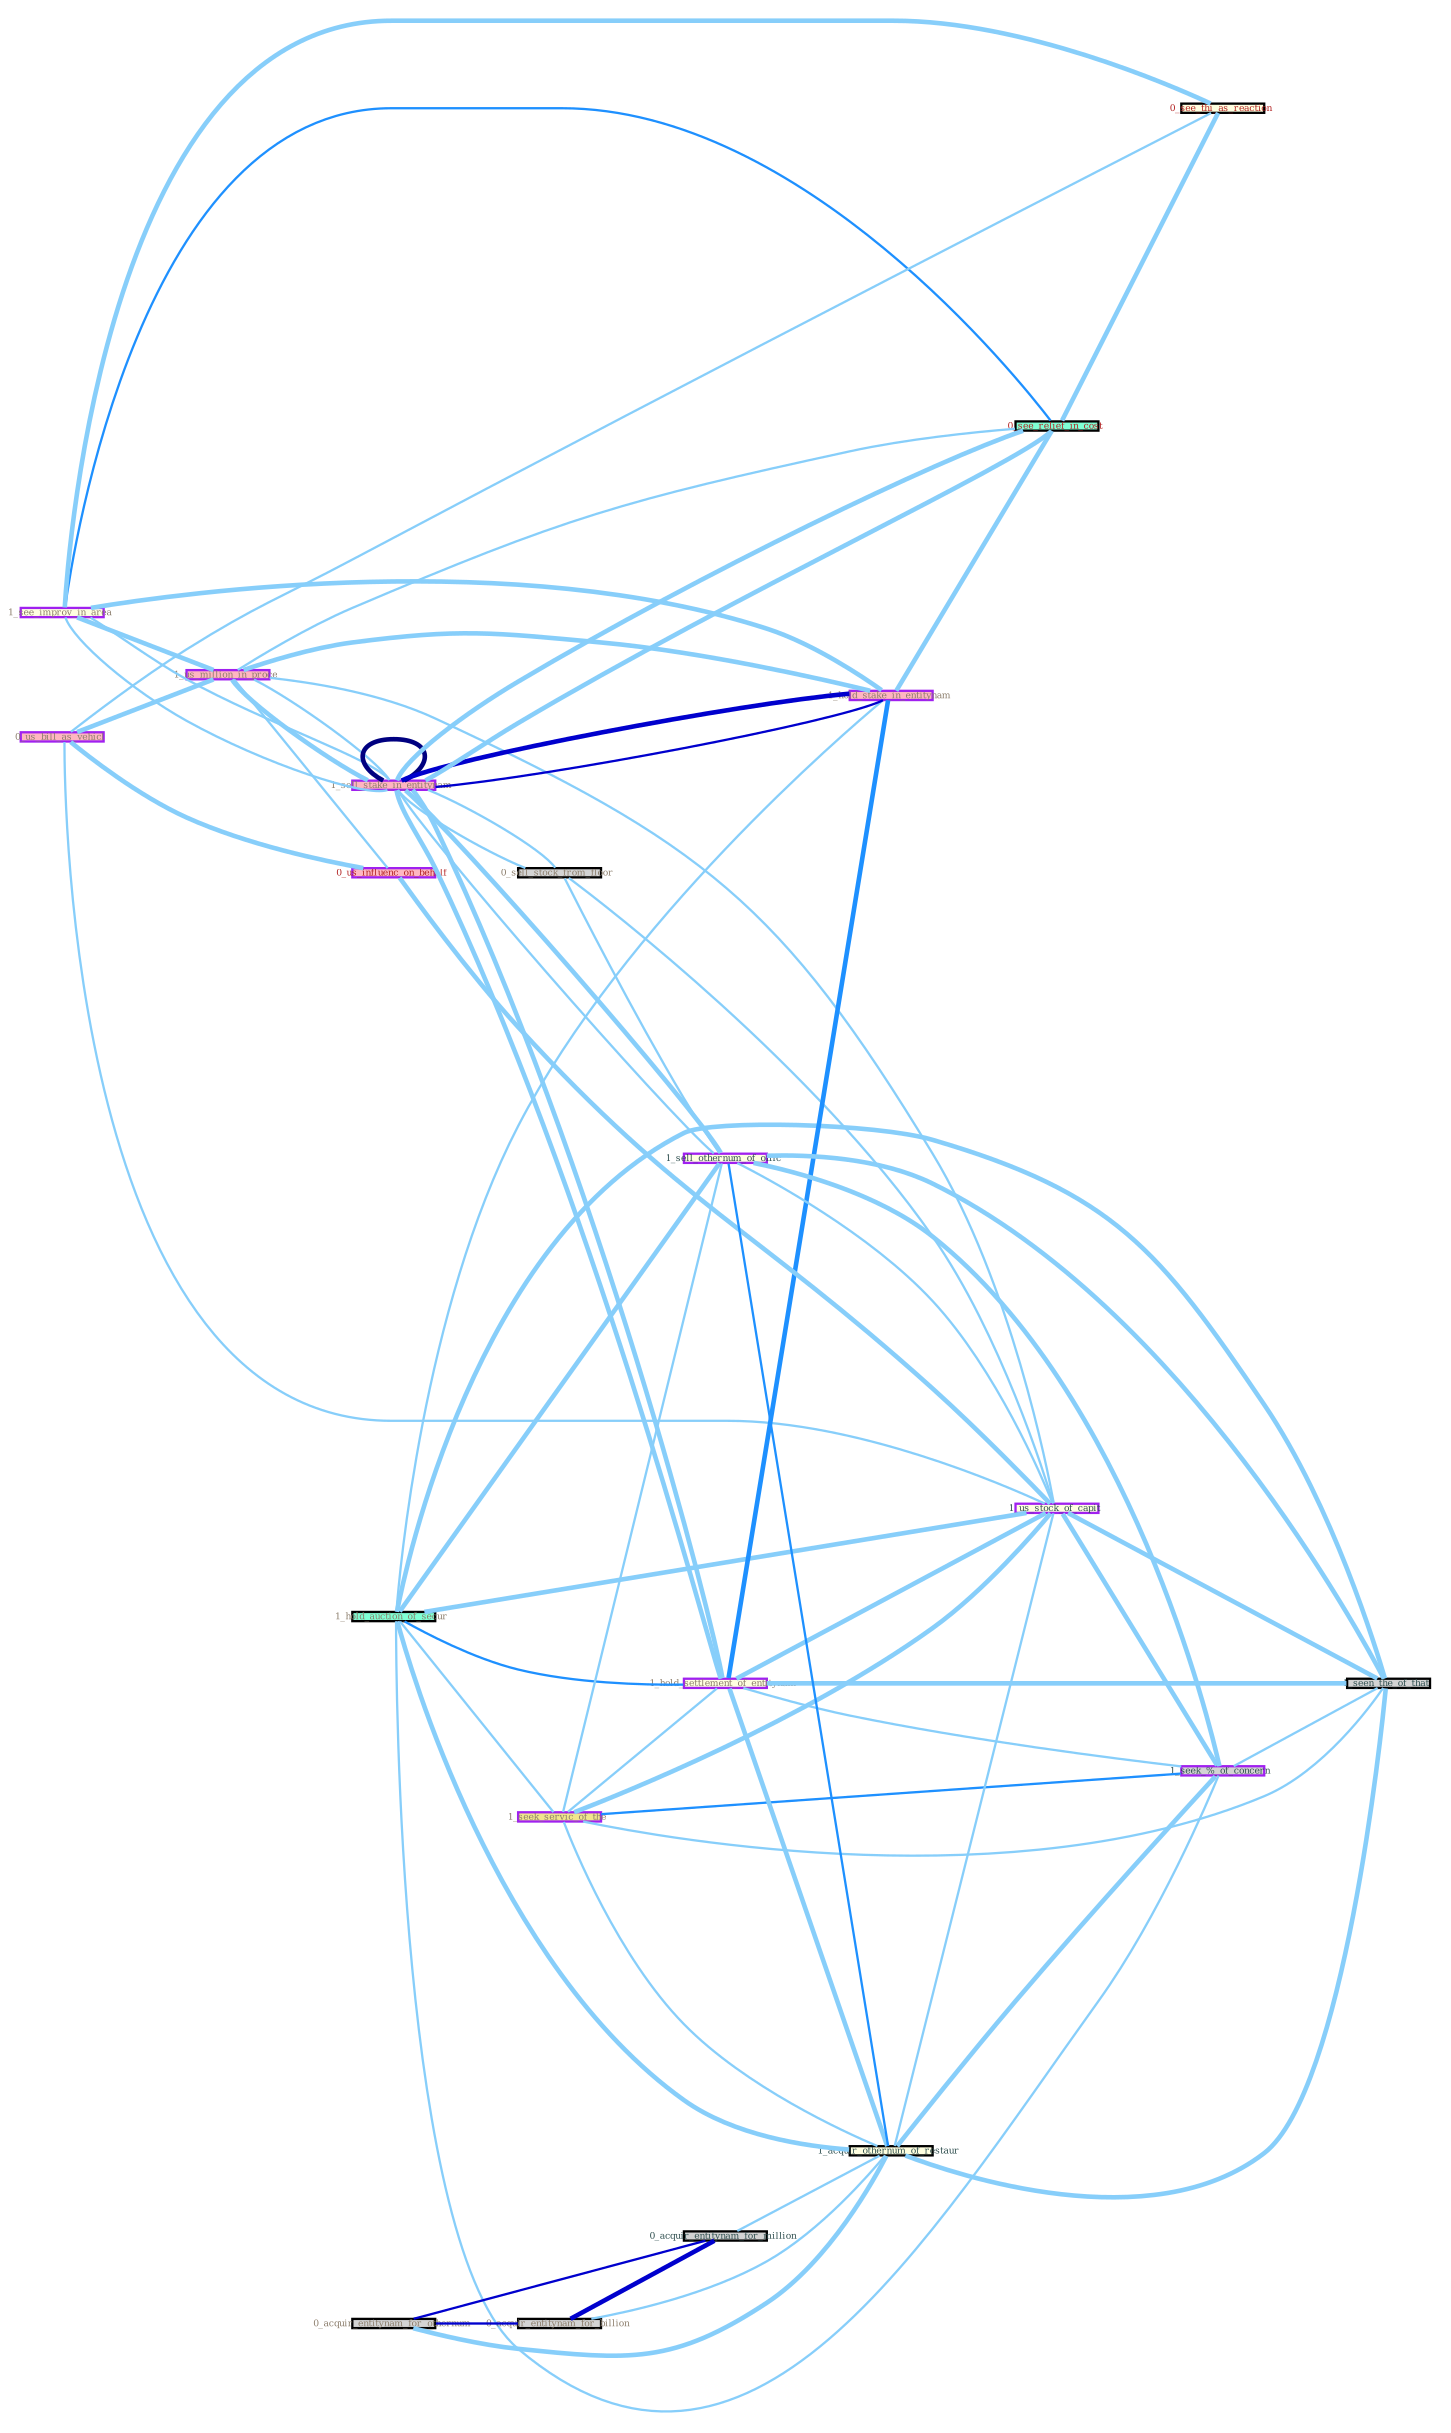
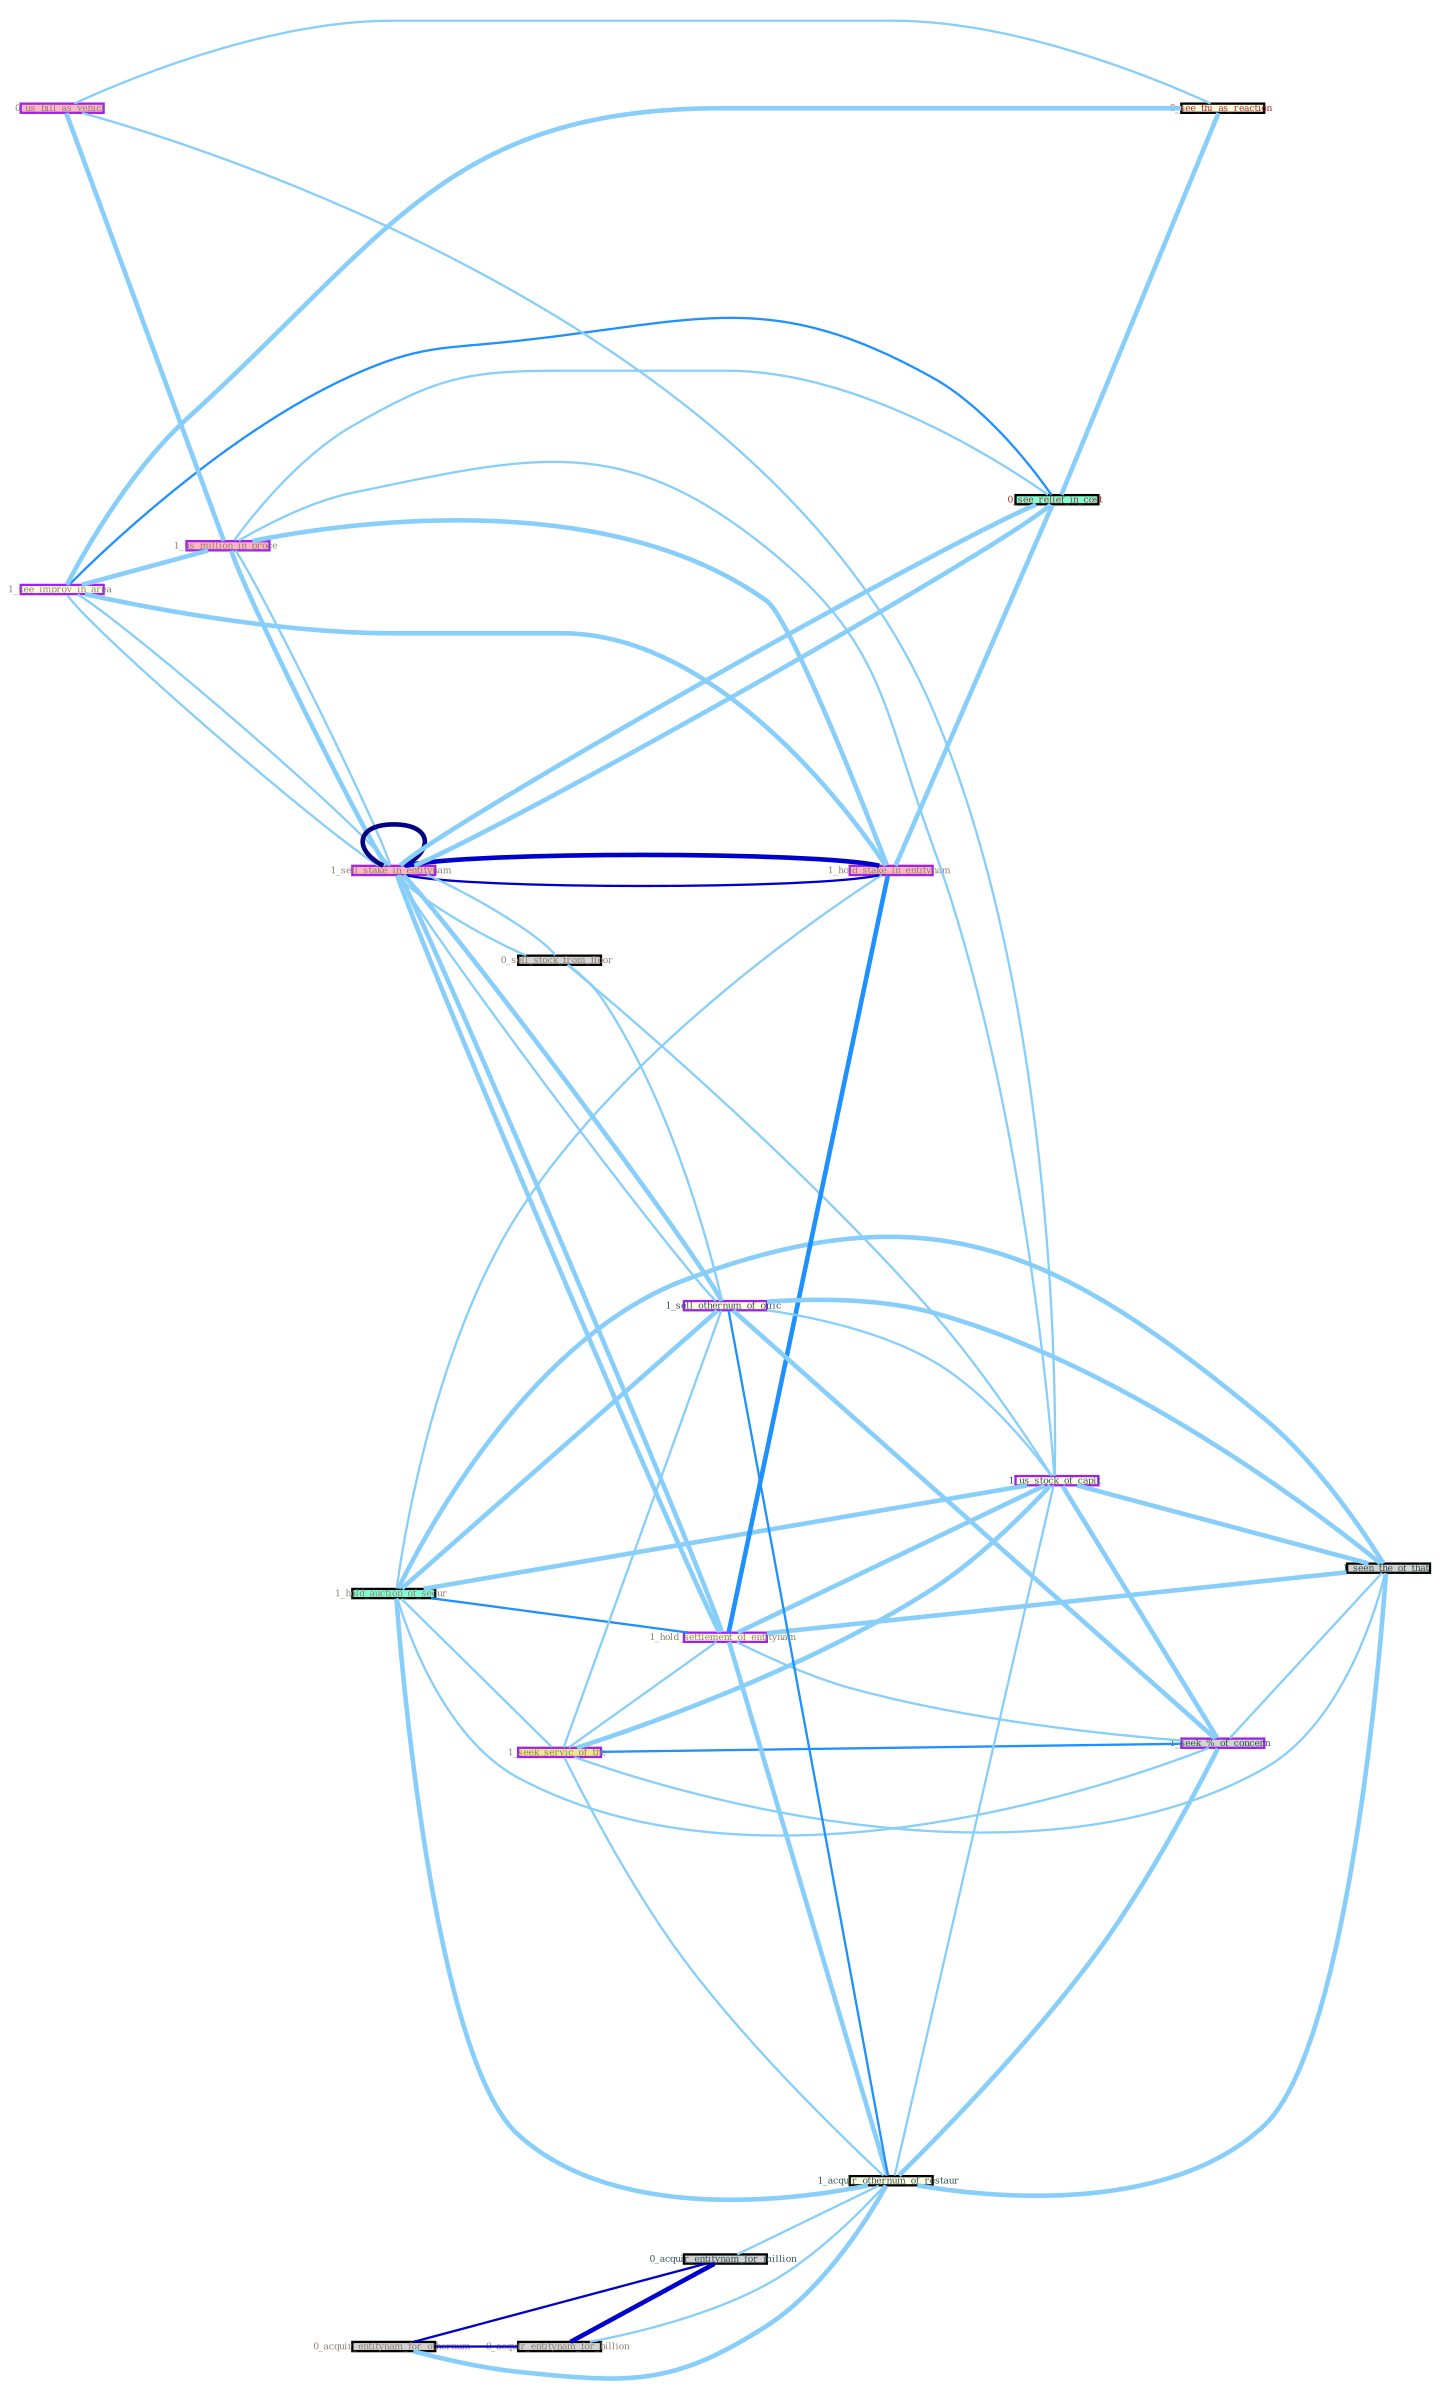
node "0_us_influenc_on_behalf": removed
